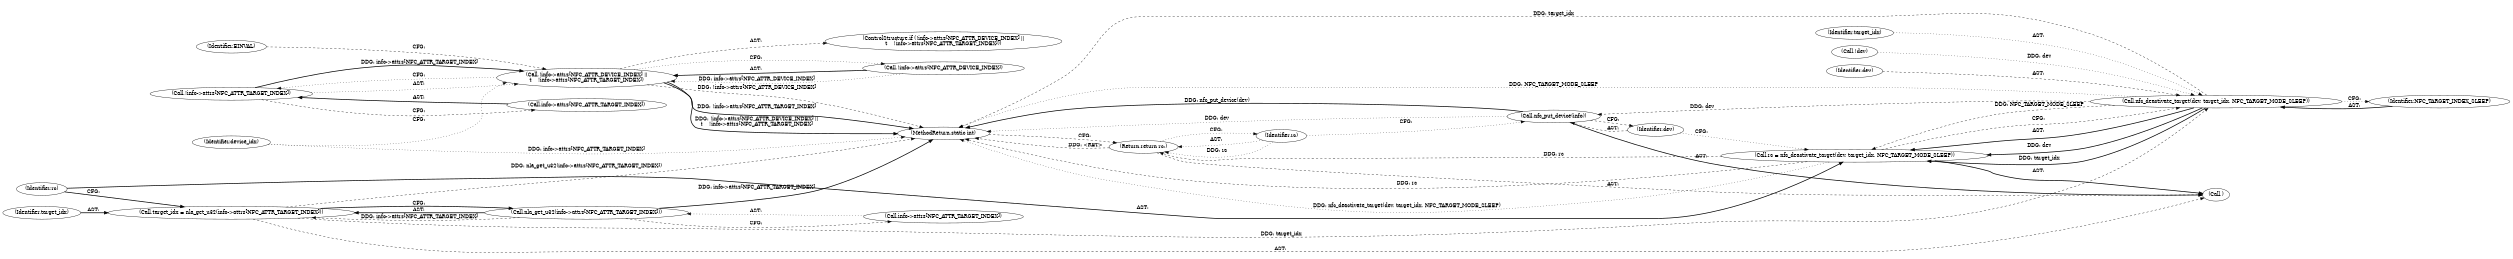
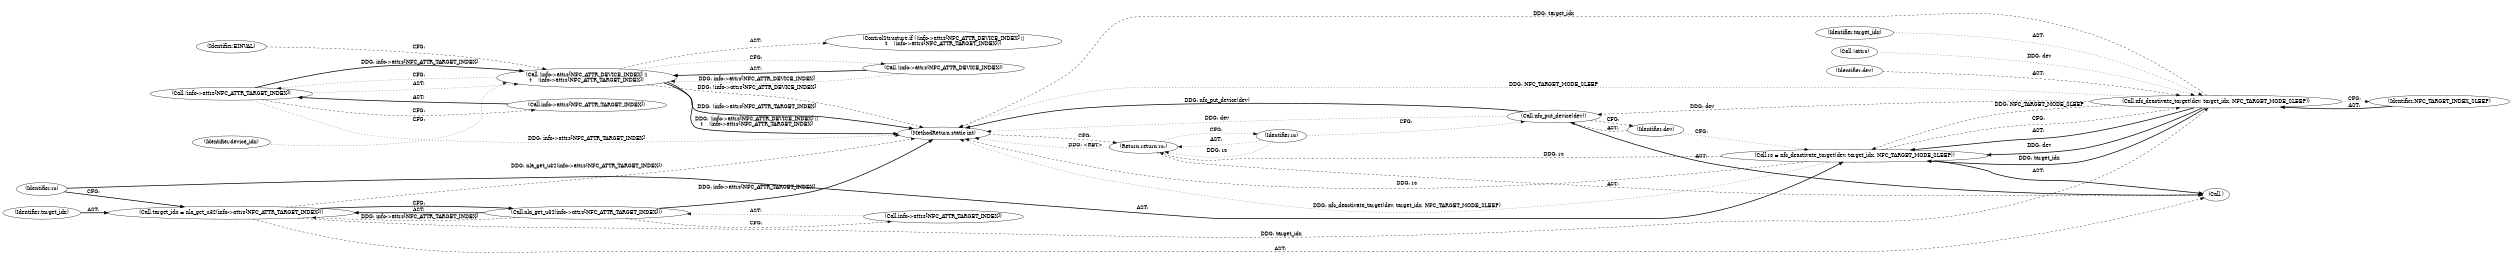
node "(Call,!dev)": label "(Call,!dev)" -> "(Call,!attrs)"
node "(Call,nfc_put_device(info))": label "(Call,nfc_put_device(info))" -> "(Call,nfc_put_device(dev))"
edge "(Return,return rc;)" -> "(MethodReturn,static int)": style dashed -> dotted
edge "(Identifier,device_idx)" -> "(MethodReturn,static int)": now "(Call,!info->attrs[NFC_ATTR_TARGET_INDEX])" -> "(MethodReturn,static int)"
